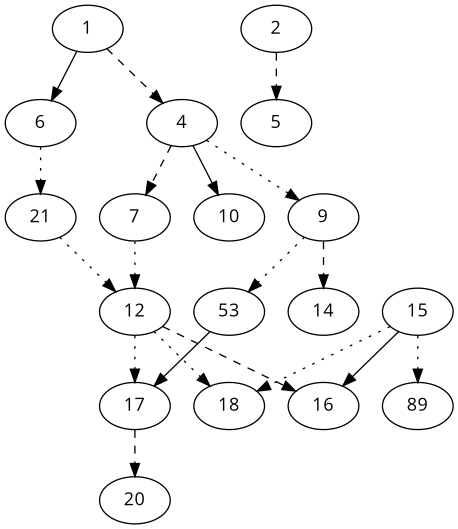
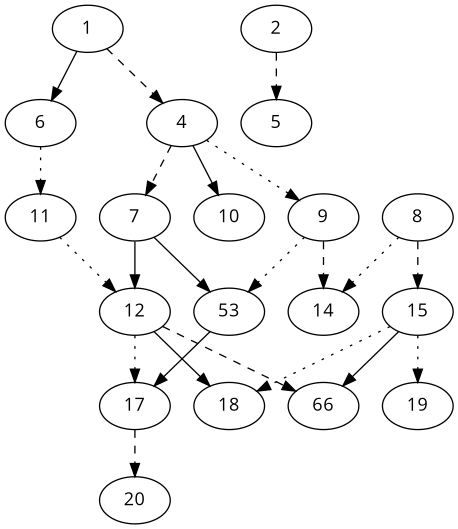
node "21": label "21" -> "11"
node "8": added
edge "7" -> "12": style dotted -> solid
edge "7" -> "53": added
edge "12" -> "18": style dotted -> solid
node "16": label "16" -> "66"
node "89": label "89" -> "19"
